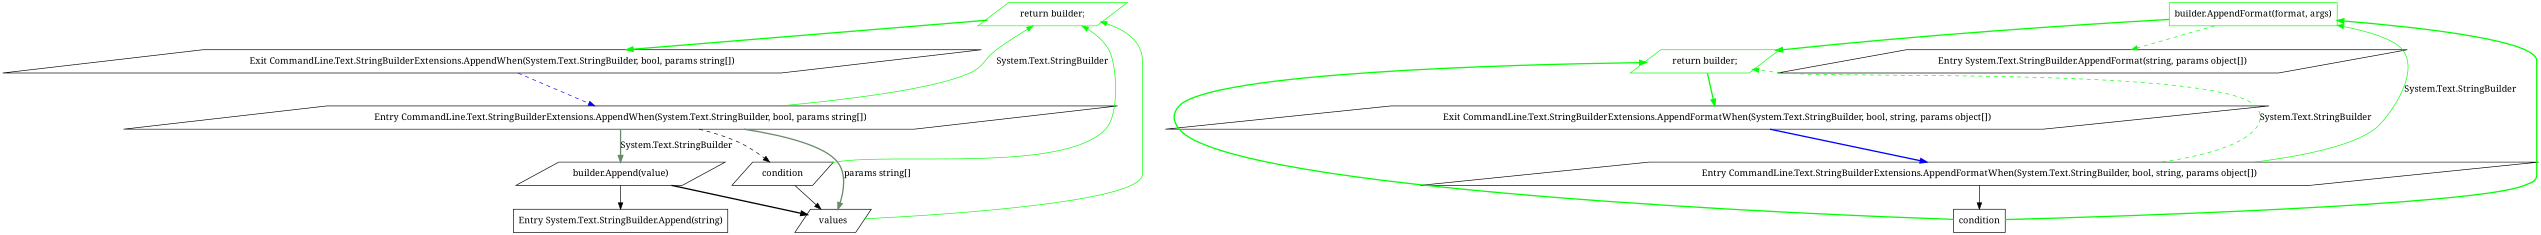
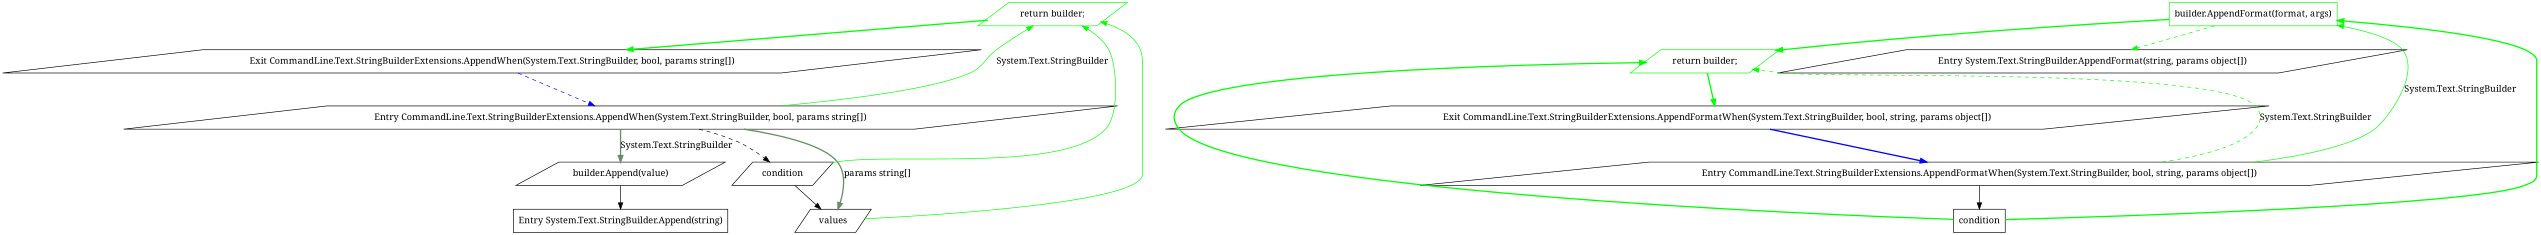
edge "builder.Append(value)" -> "values": removed
